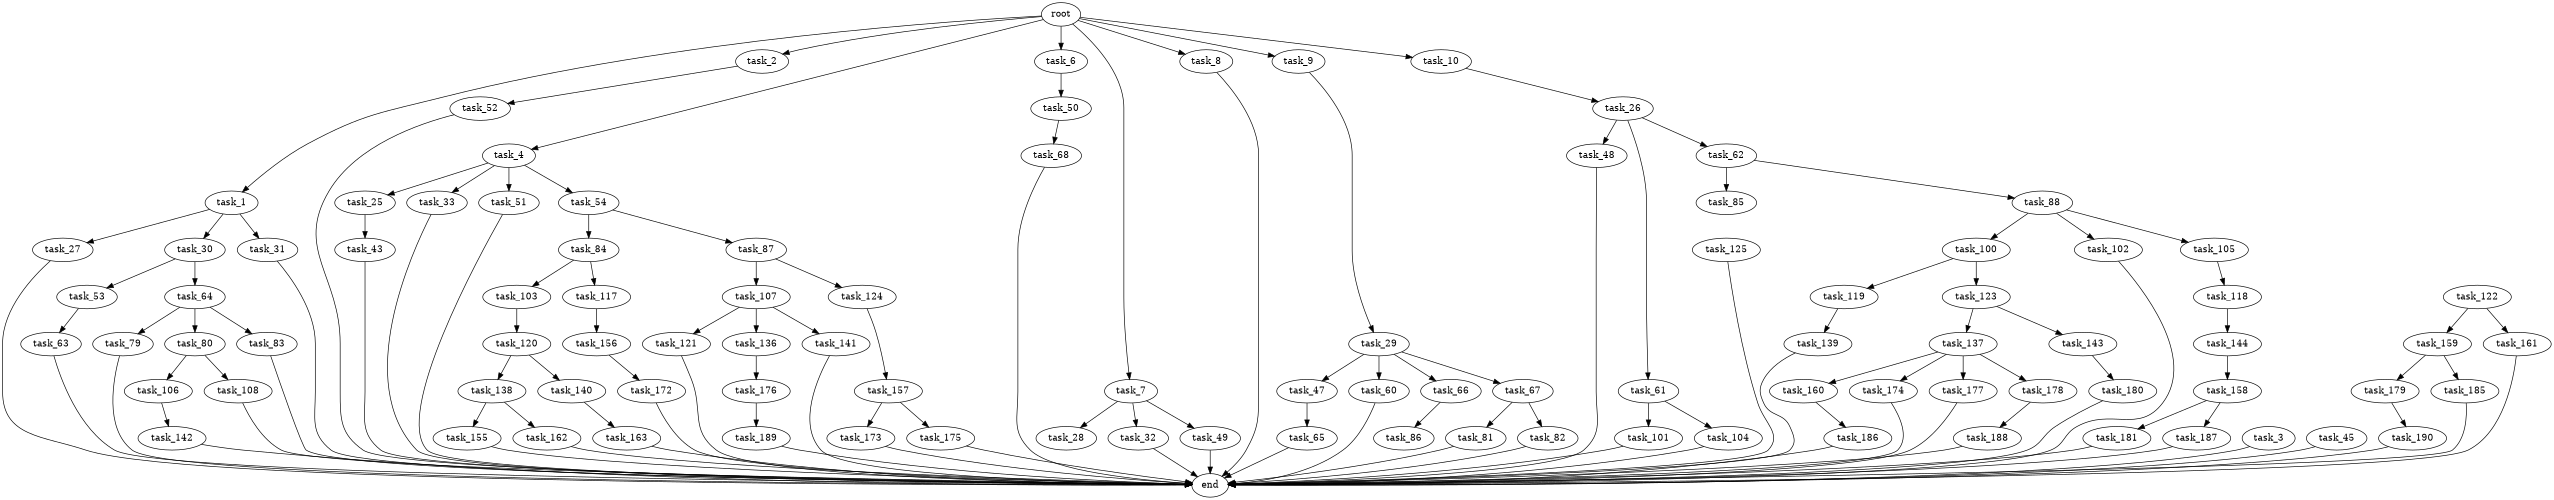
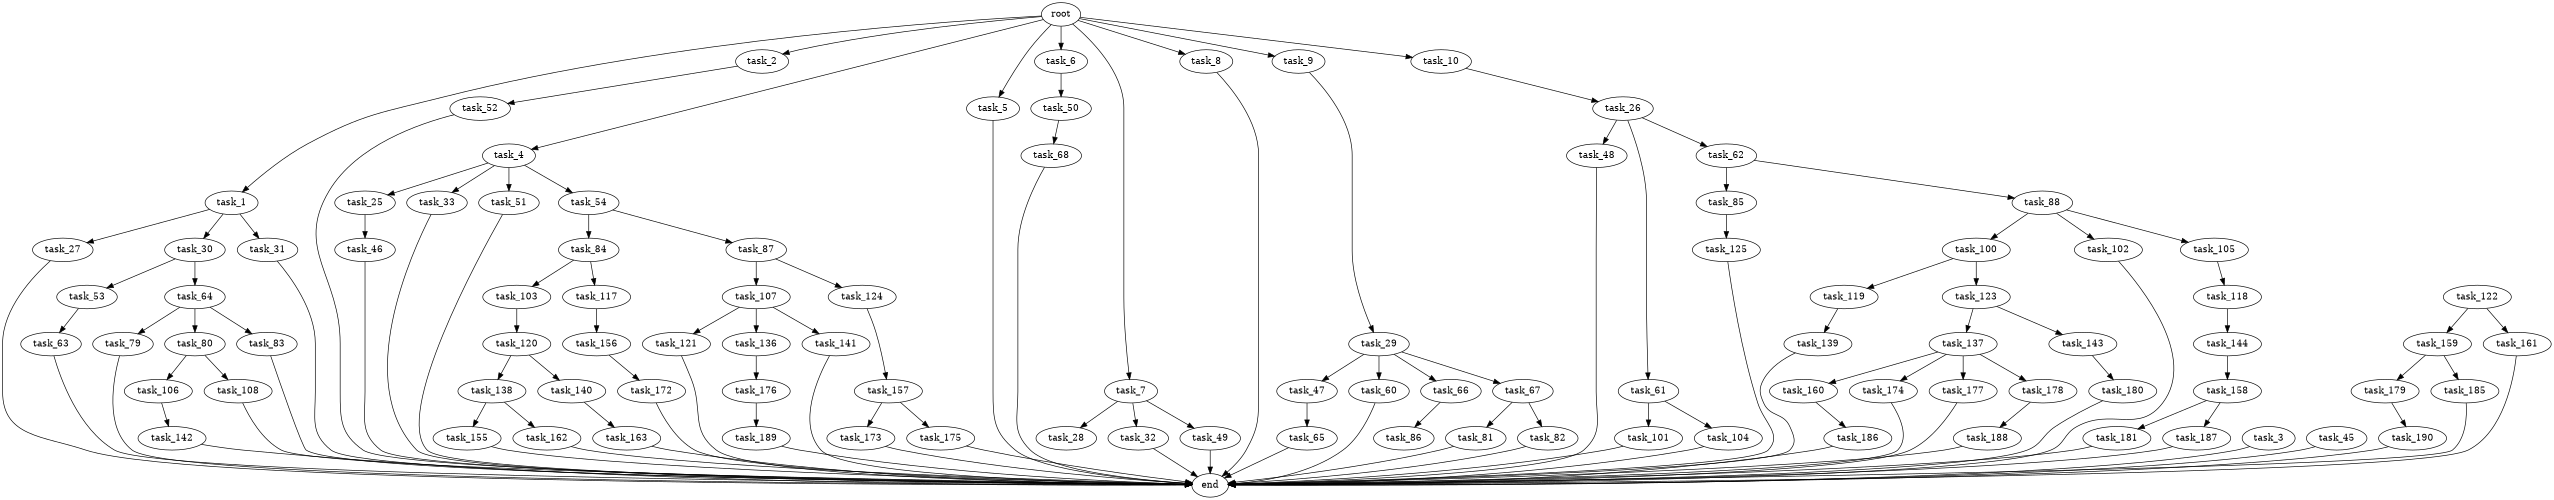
node "task_5": added
edge "task_85" -> "task_125": added
node "task_43": label "task_43" -> "task_46"
